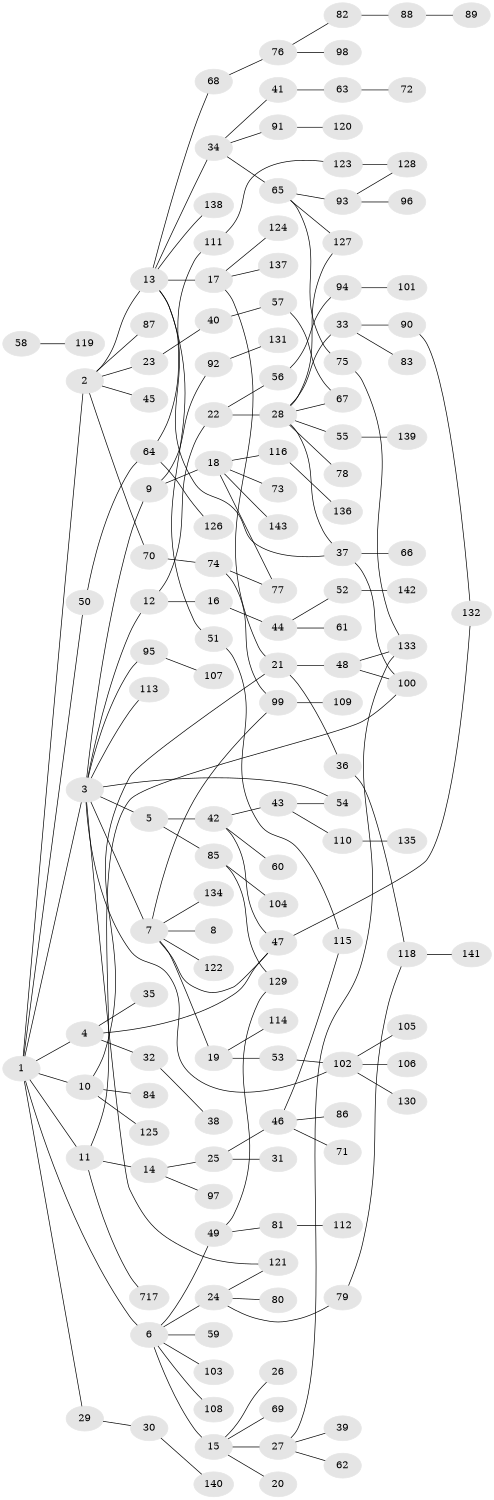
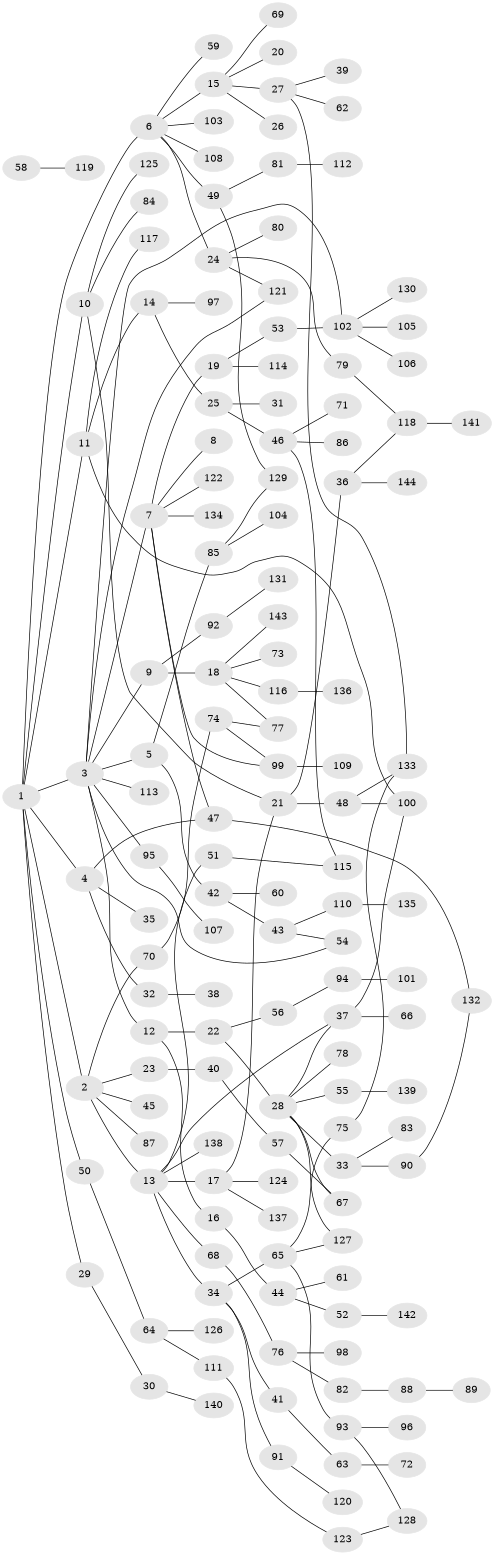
node "144": added
edge "42" -- "47": removed
node "717": label "717" -> "117"
